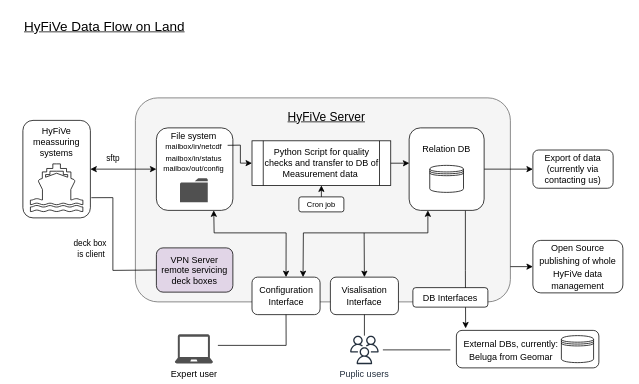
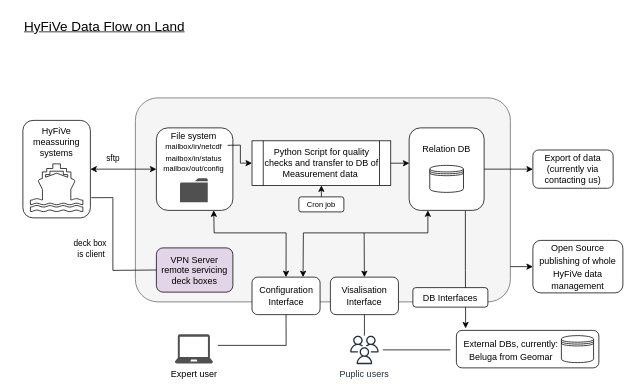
node "HyFiVe Server": removed
